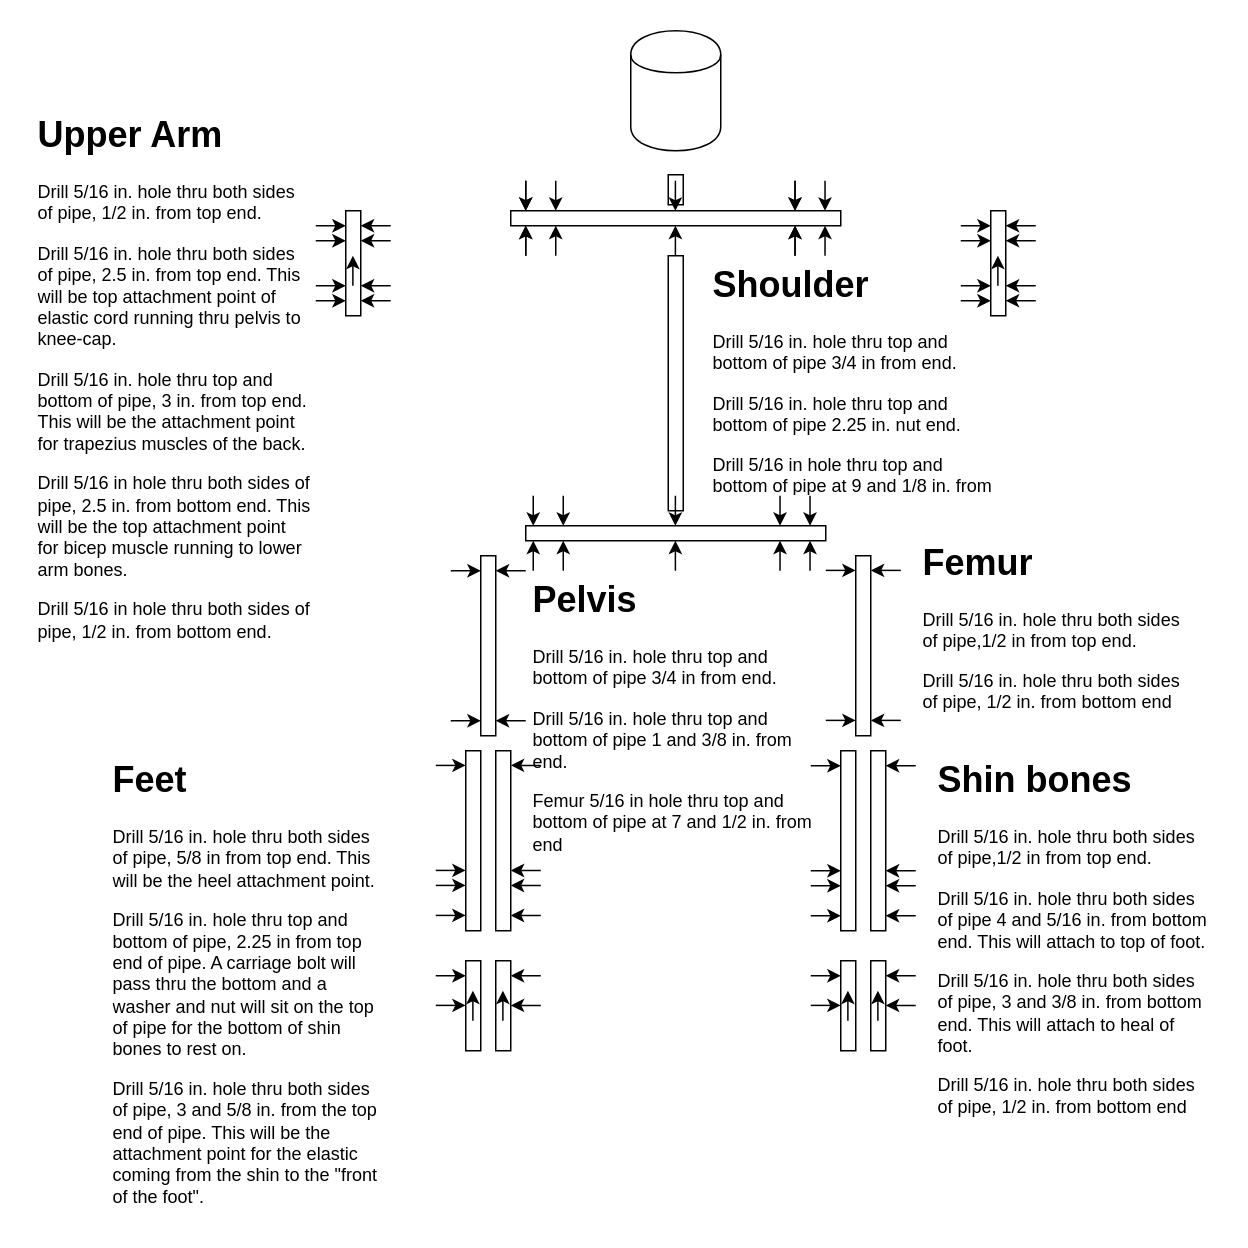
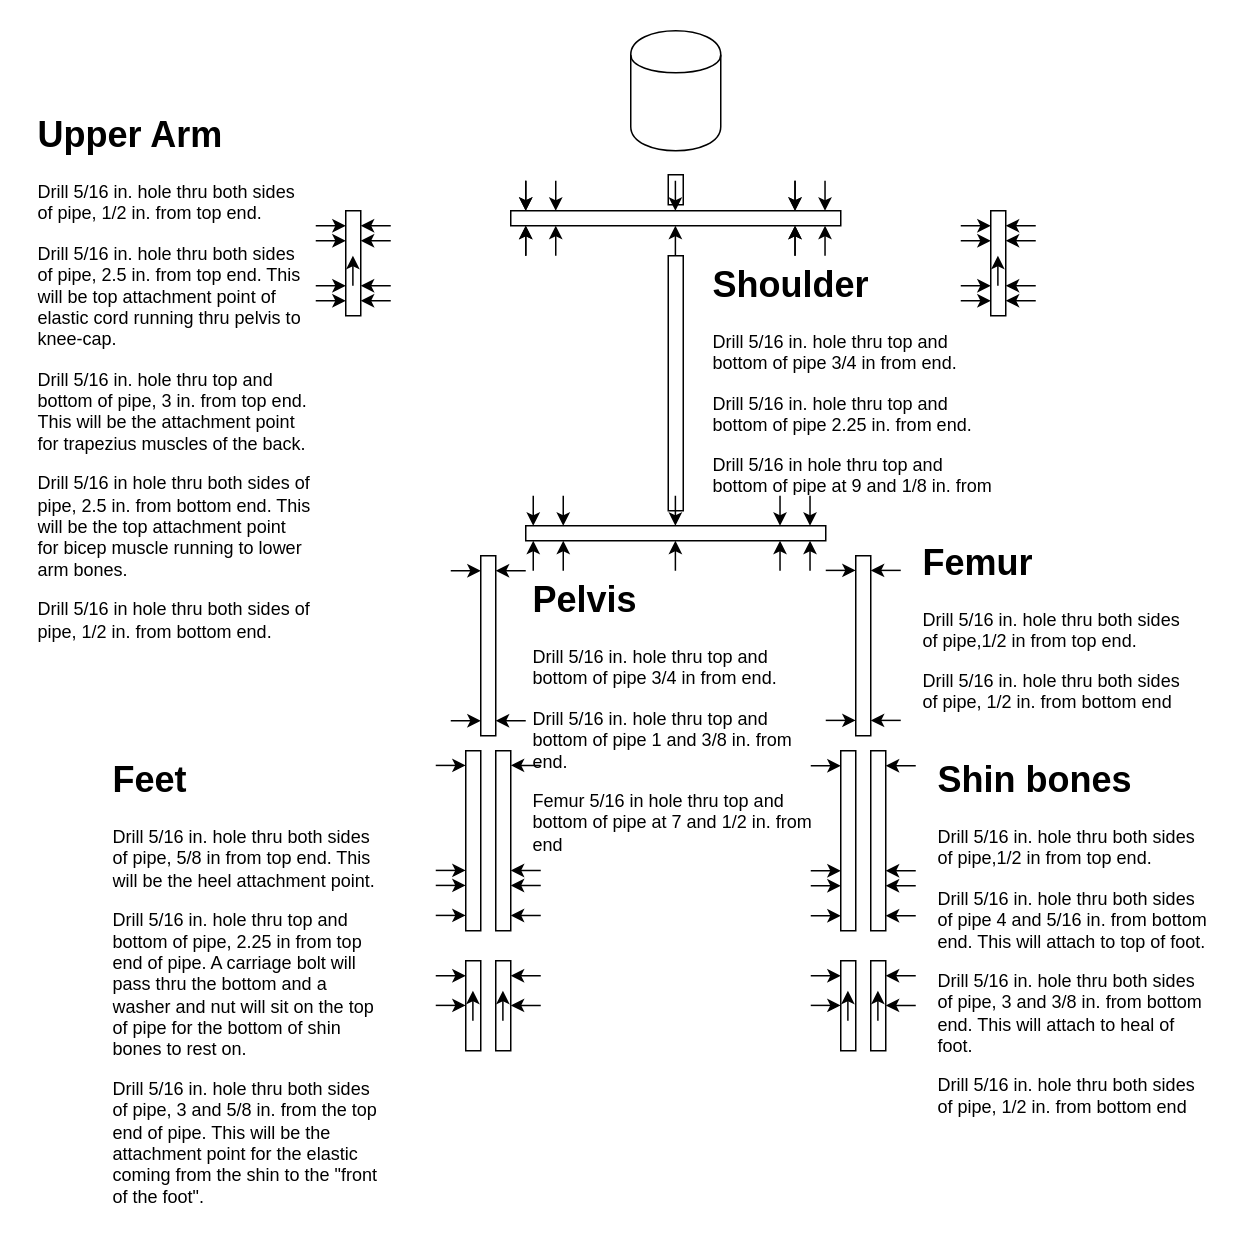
node "Shoulder Drill 5/16 in. hole thru top and bottom of pipe 3/4 in from end. Drill 5/16 in. hole thru top and bottom of pipe 2.25 in. nut end. Drill 5/16 in hole thru top and bottom of pipe at 9 and 1/8 in. from end": label "Shoulder Drill 5/16 in. hole thru top and bottom of pipe 3/4 in from end. Drill 5/16 in. hole thru top and bottom of pipe 2.25 in. nut end. Drill 5/16 in hole thru top and bottom of pipe at 9 and 1/8 in. from end" -> "Shoulder Drill 5/16 in. hole thru top and bottom of pipe 3/4 in from end. Drill 5/16 in. hole thru top and bottom of pipe 2.25 in. from end. Drill 5/16 in hole thru top and bottom of pipe at 9 and 1/8 in. from end"
